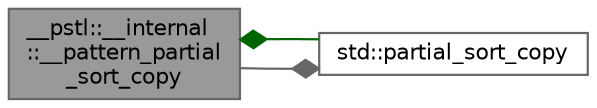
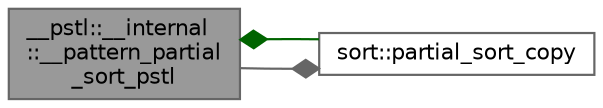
node "__pstl::__internal ::__pattern_partial _sort_copy": label "__pstl::__internal ::__pattern_partial _sort_copy" -> "__pstl::__internal ::__pattern_partial _sort_pstl"
node "std::partial_sort_copy": label "std::partial_sort_copy" -> "sort::partial_sort_copy"
